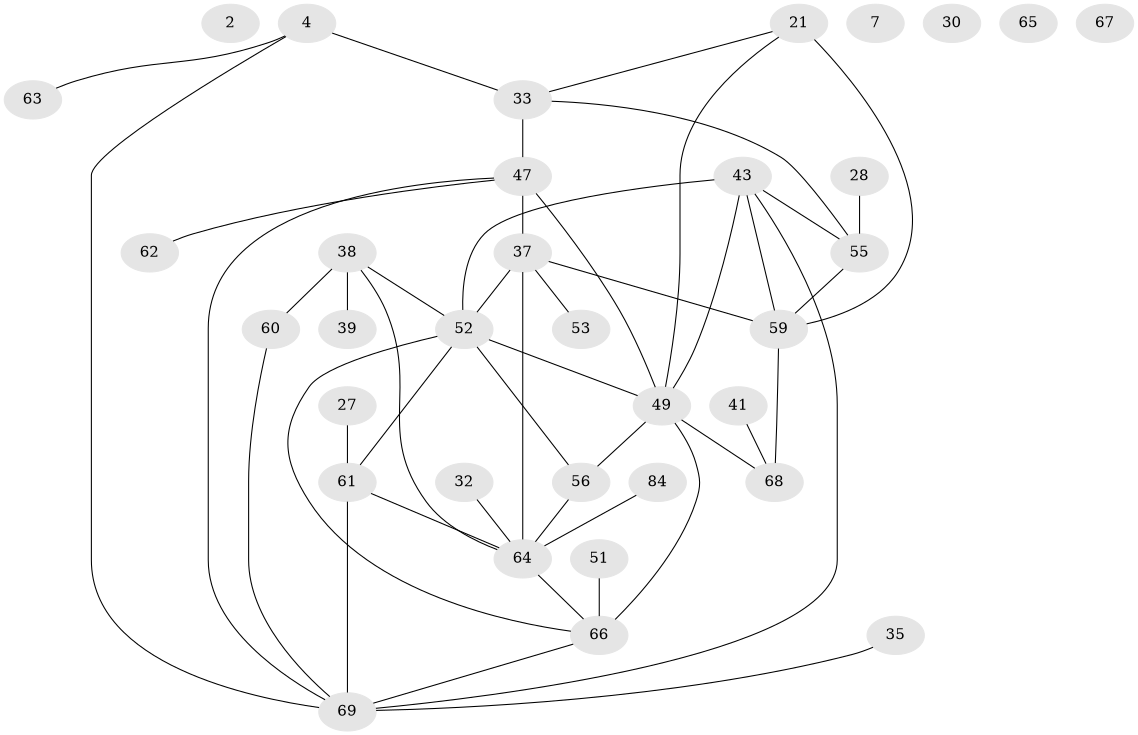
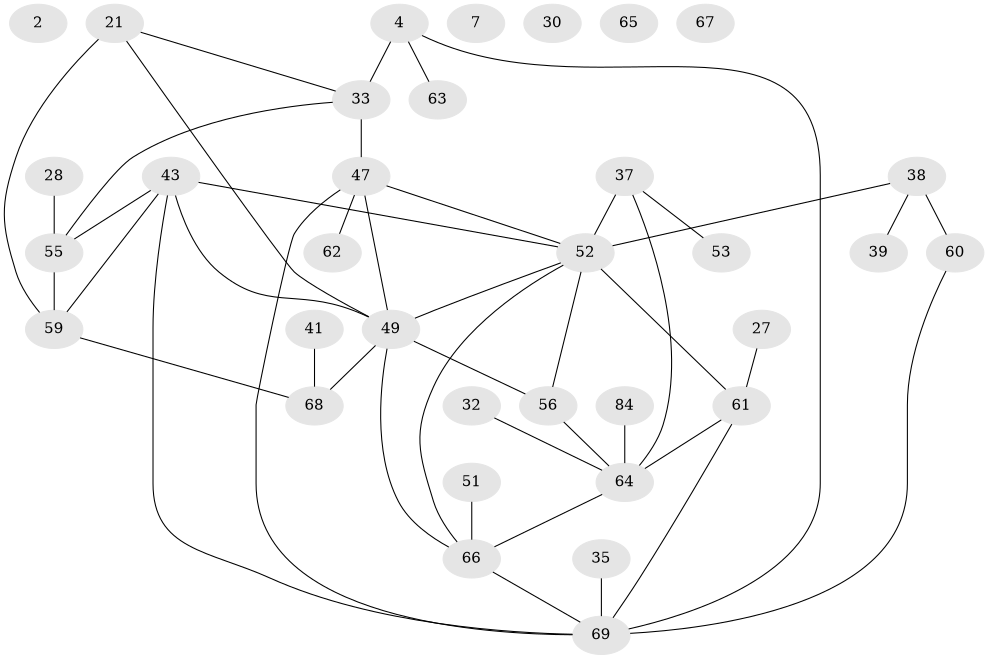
edge "47" -- "37": now "47" -- "52"
edge "37" -- "59": removed
edge "38" -- "64": removed
